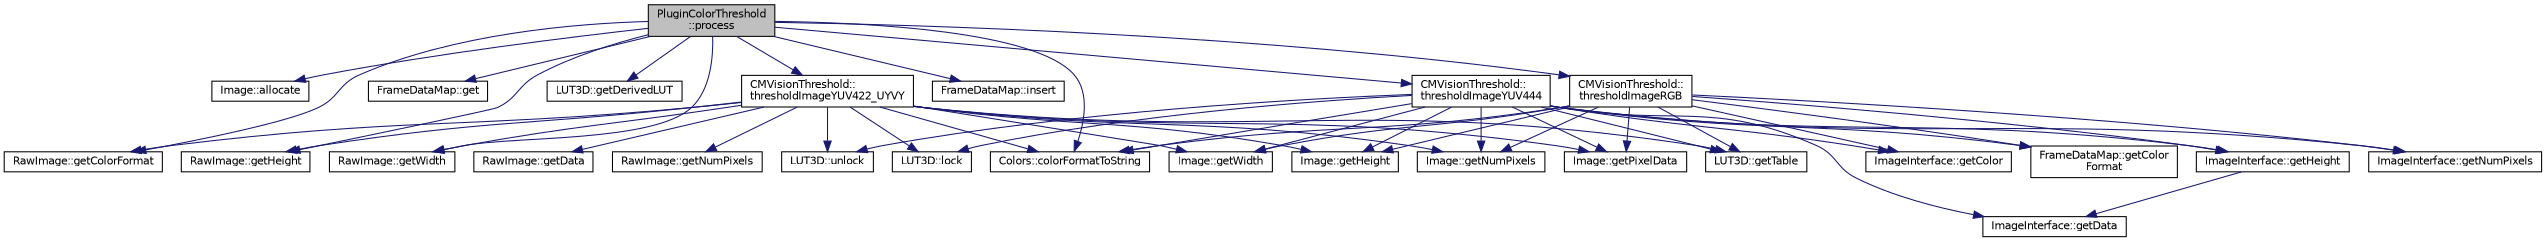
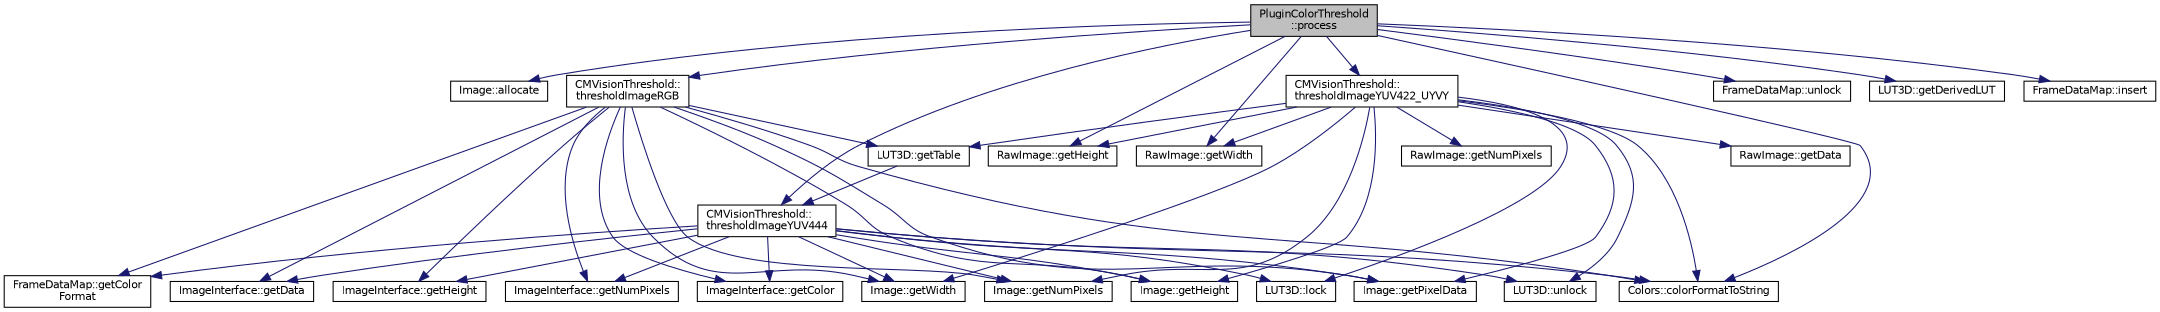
node "FrameDataMap::get": label "FrameDataMap::get" -> "FrameDataMap::unlock"
edge "CMVisionThreshold:: thresholdImageYUV444" -> "LUT3D::getTable": reversed
node "RawImage::getColorFormat": removed
edge "ImageInterface::getHeight" -> "ImageInterface::getData": now "CMVisionThreshold:: thresholdImageRGB" -> "ImageInterface::getData"
